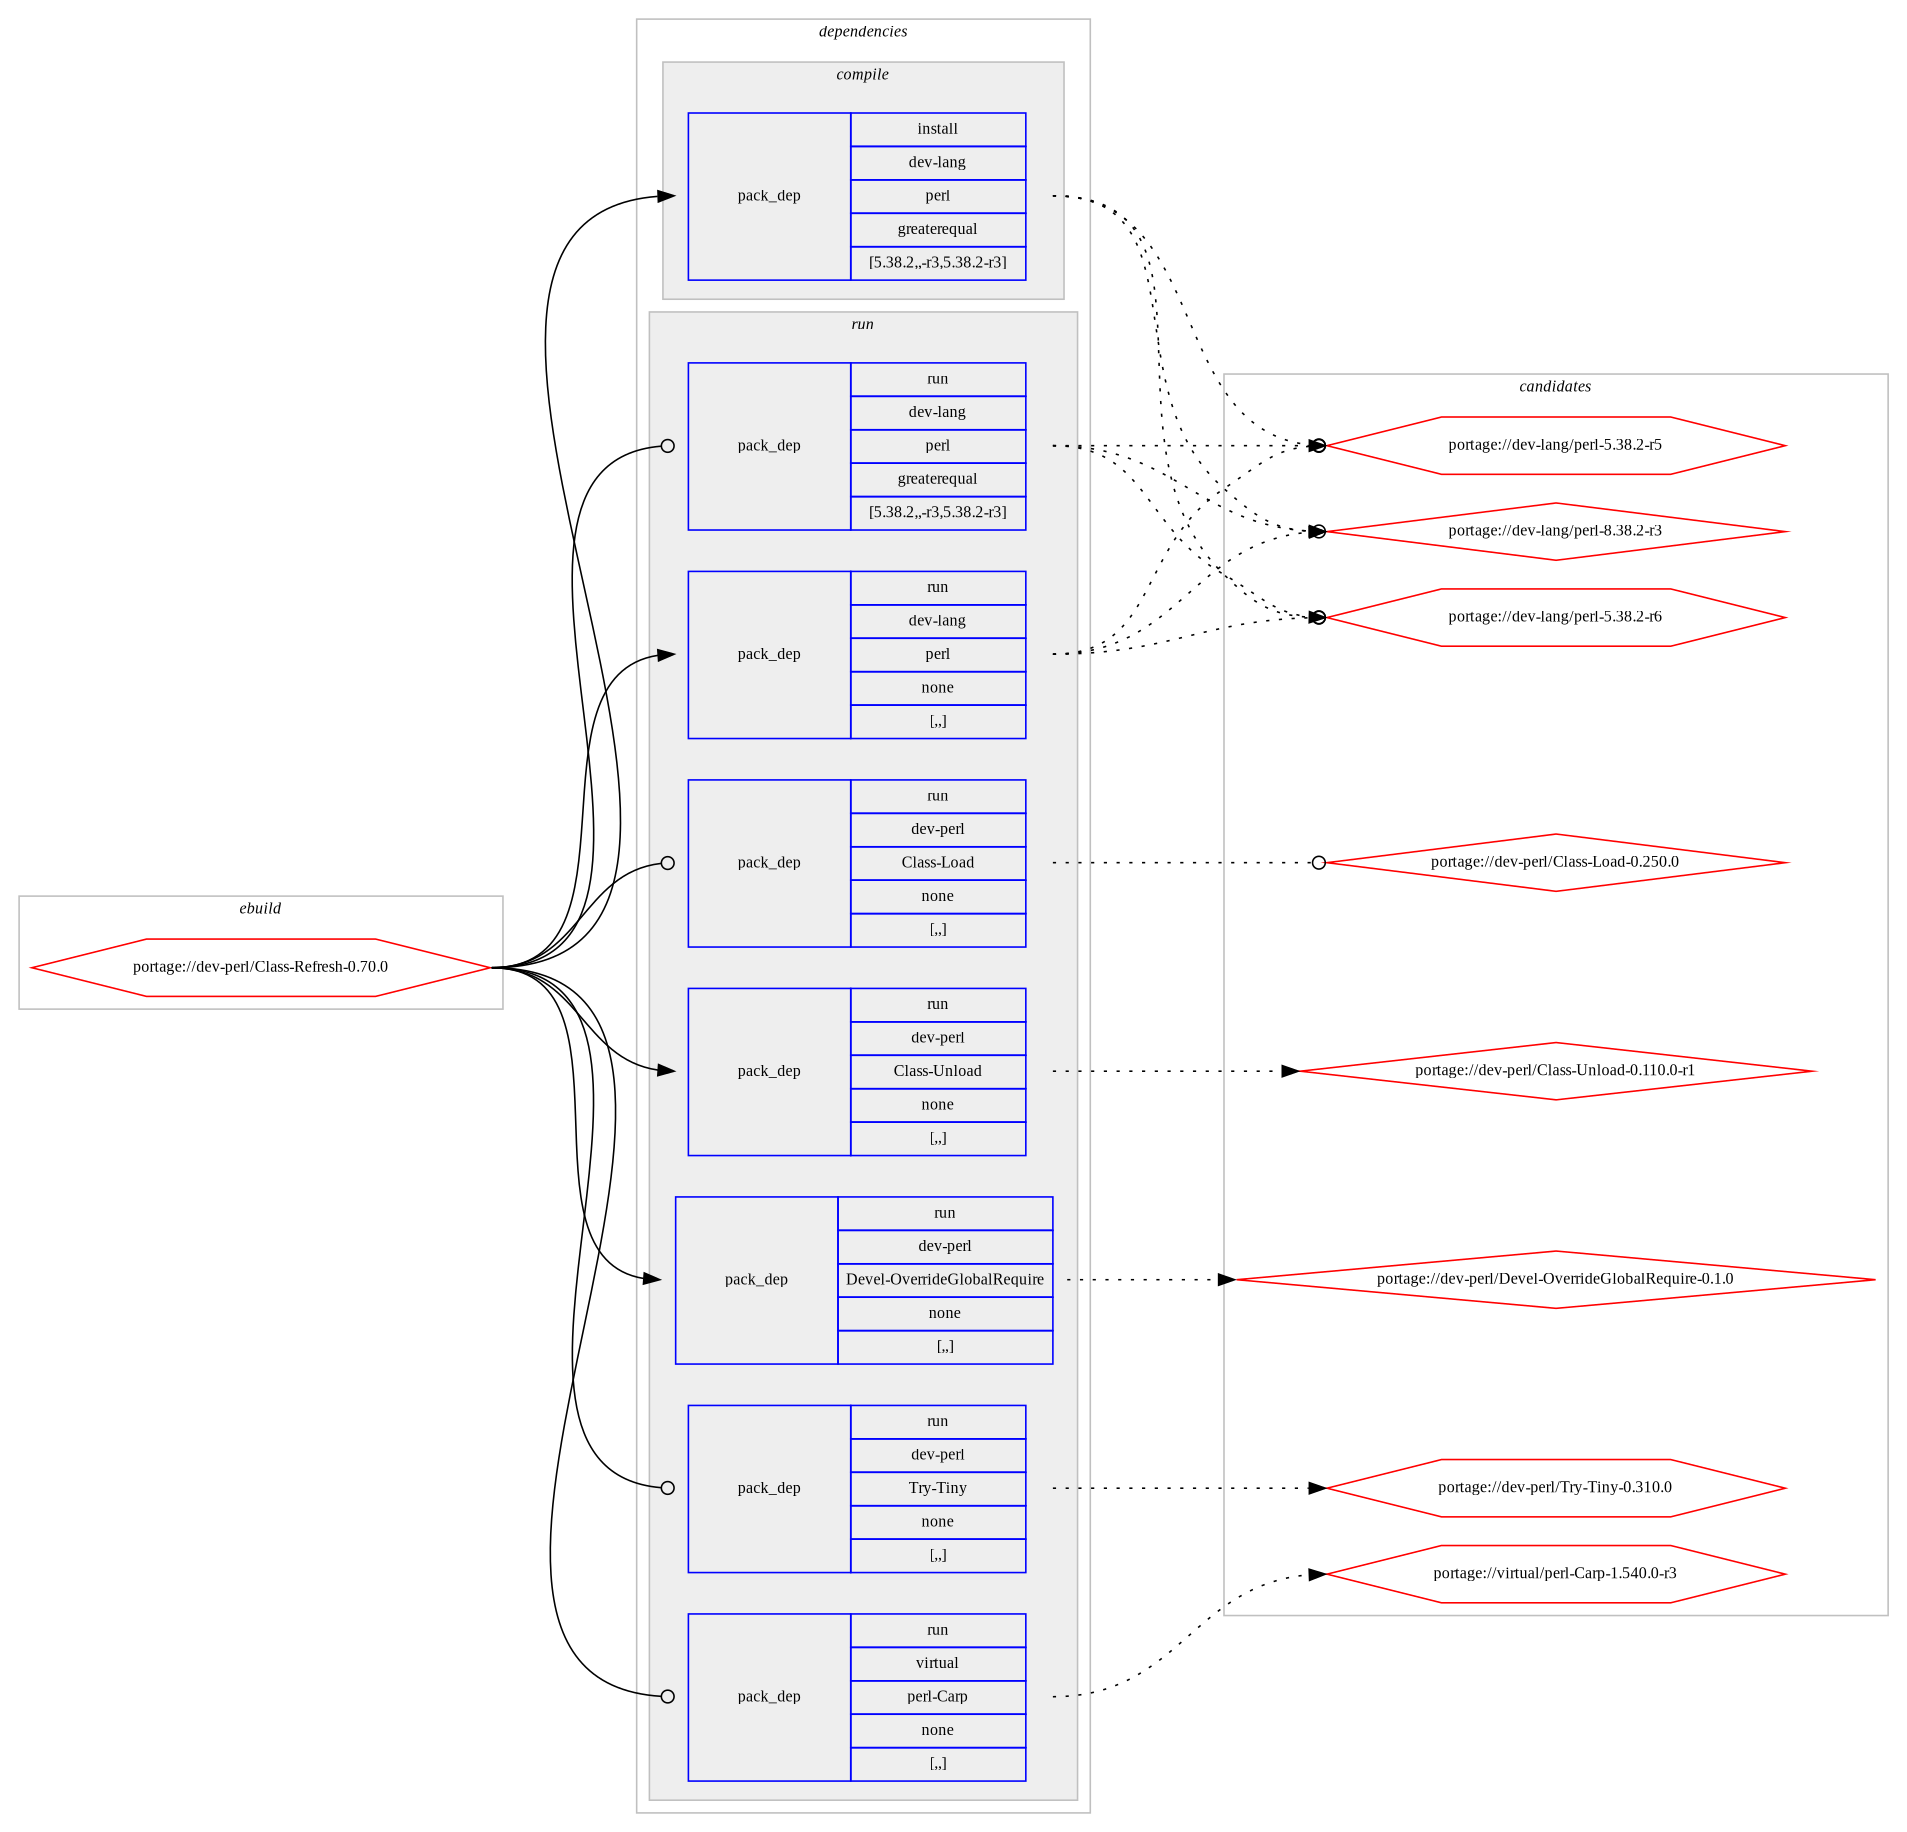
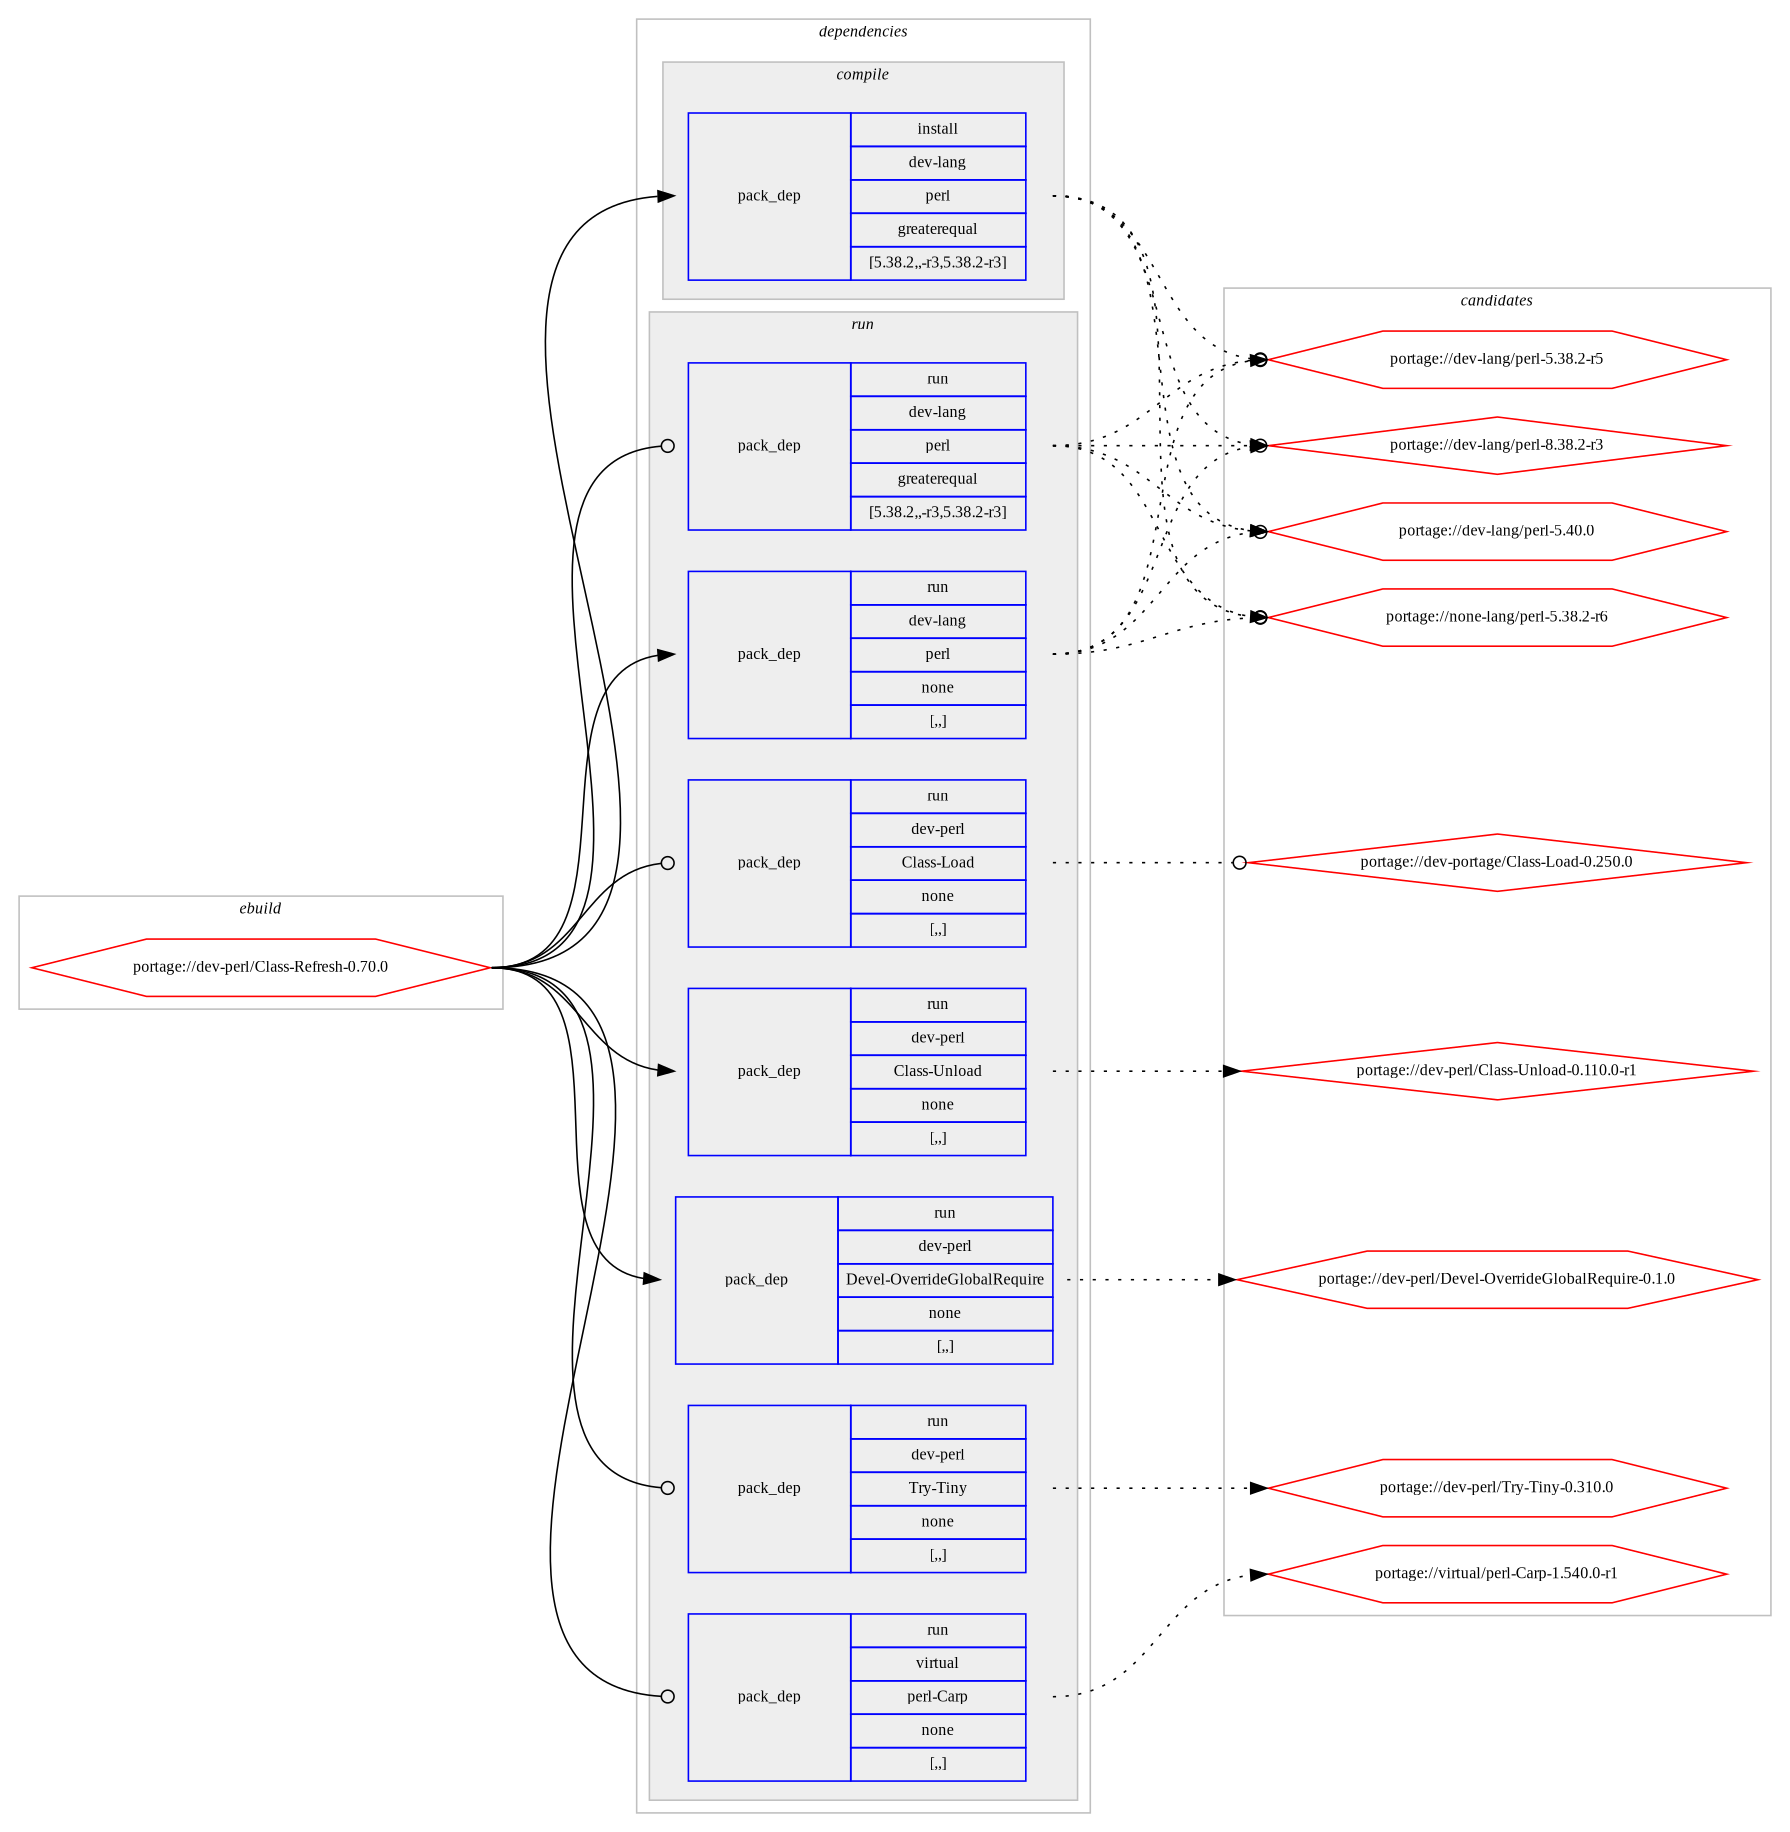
node "portage://dev-lang/perl-5.40.0": added
node "portage://dev-lang/perl-5.38.2-r6": label "portage://dev-lang/perl-5.38.2-r6" -> "portage://none-lang/perl-5.38.2-r6"
node "portage://dev-perl/Class-Load-0.250.0": label "portage://dev-perl/Class-Load-0.250.0" -> "portage://dev-portage/Class-Load-0.250.0"
node "portage://dev-perl/Devel-OverrideGlobalRequire-0.1.0": shape diamond -> hexagon
node "portage://virtual/perl-Carp-1.540.0-r3": label "portage://virtual/perl-Carp-1.540.0-r3" -> "portage://virtual/perl-Carp-1.540.0-r1"
